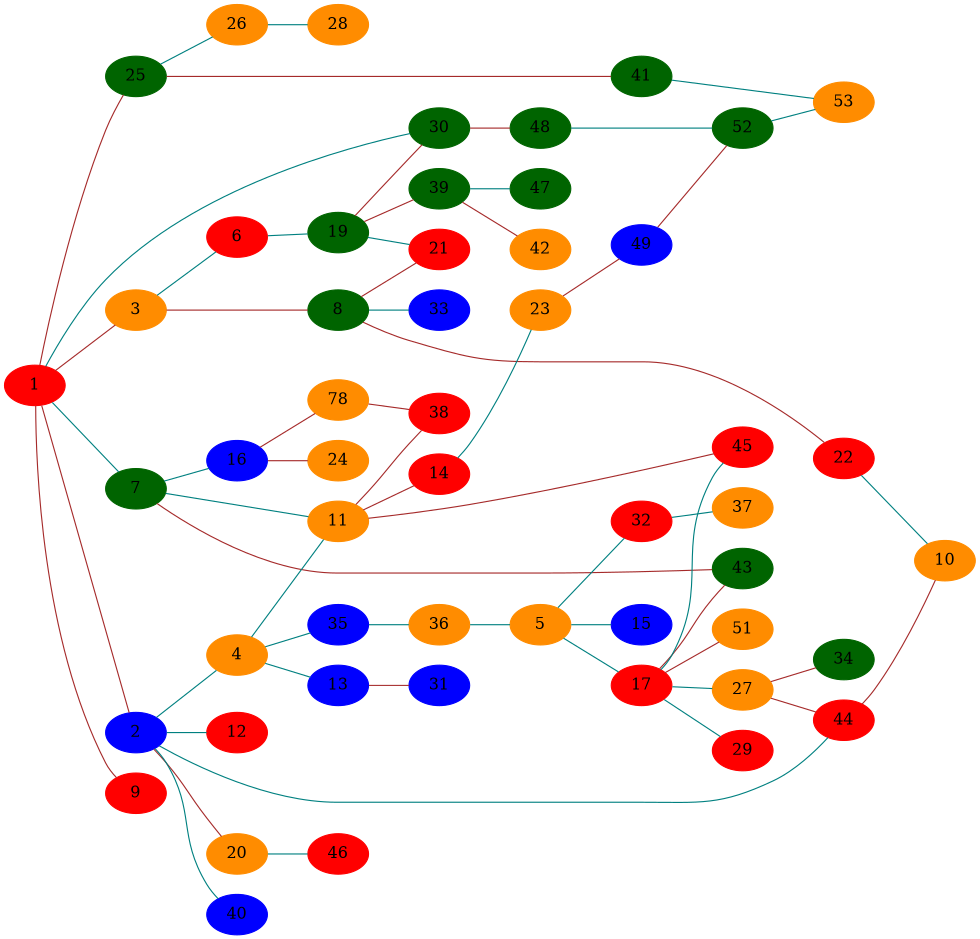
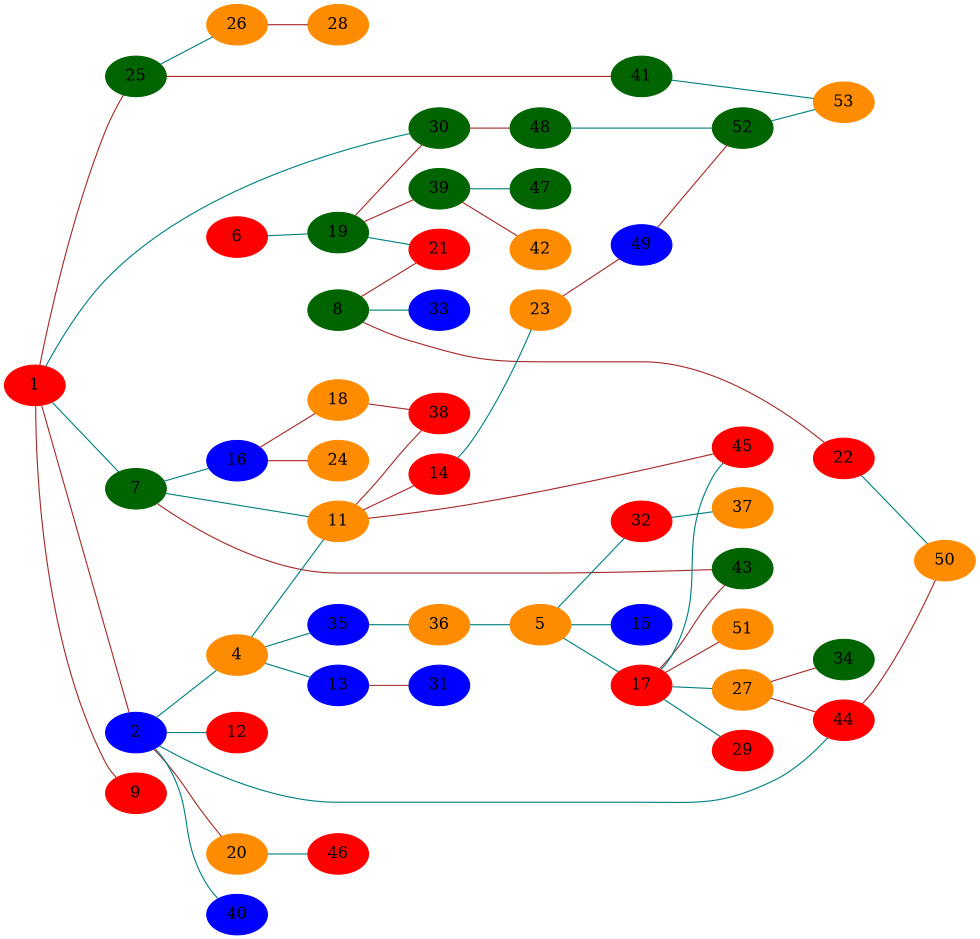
edge "26" -- "28": color teal -> brown
node "3": removed
node "78": label "78" -> "18"
node "10": label "10" -> "50"
